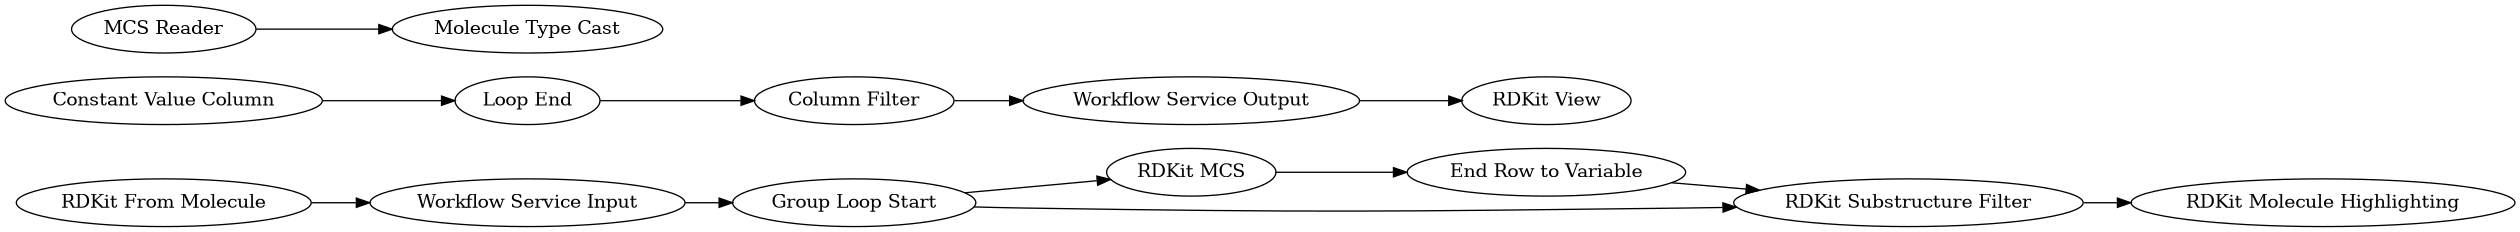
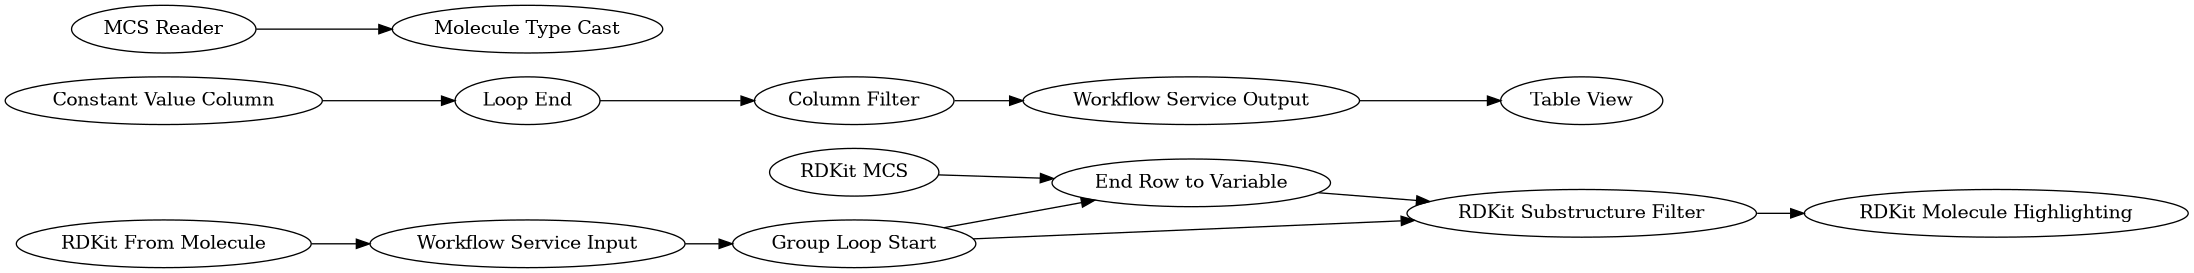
node "RDKit View": label "RDKit View" -> "Table View"
edge "Group Loop Start" -> "RDKit MCS": now "Group Loop Start" -> "End Row to Variable"
